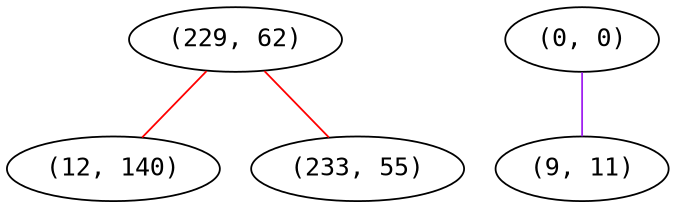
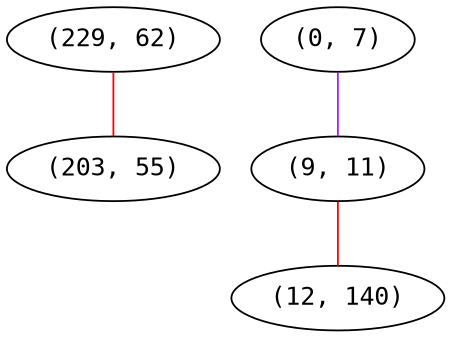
node "(0, 0)": label "(0, 0)" -> "(0, 7)"
edge "(229, 62)" -- "(12, 140)": now "(9, 11)" -- "(12, 140)"
node "(233, 55)": label "(233, 55)" -> "(203, 55)"
